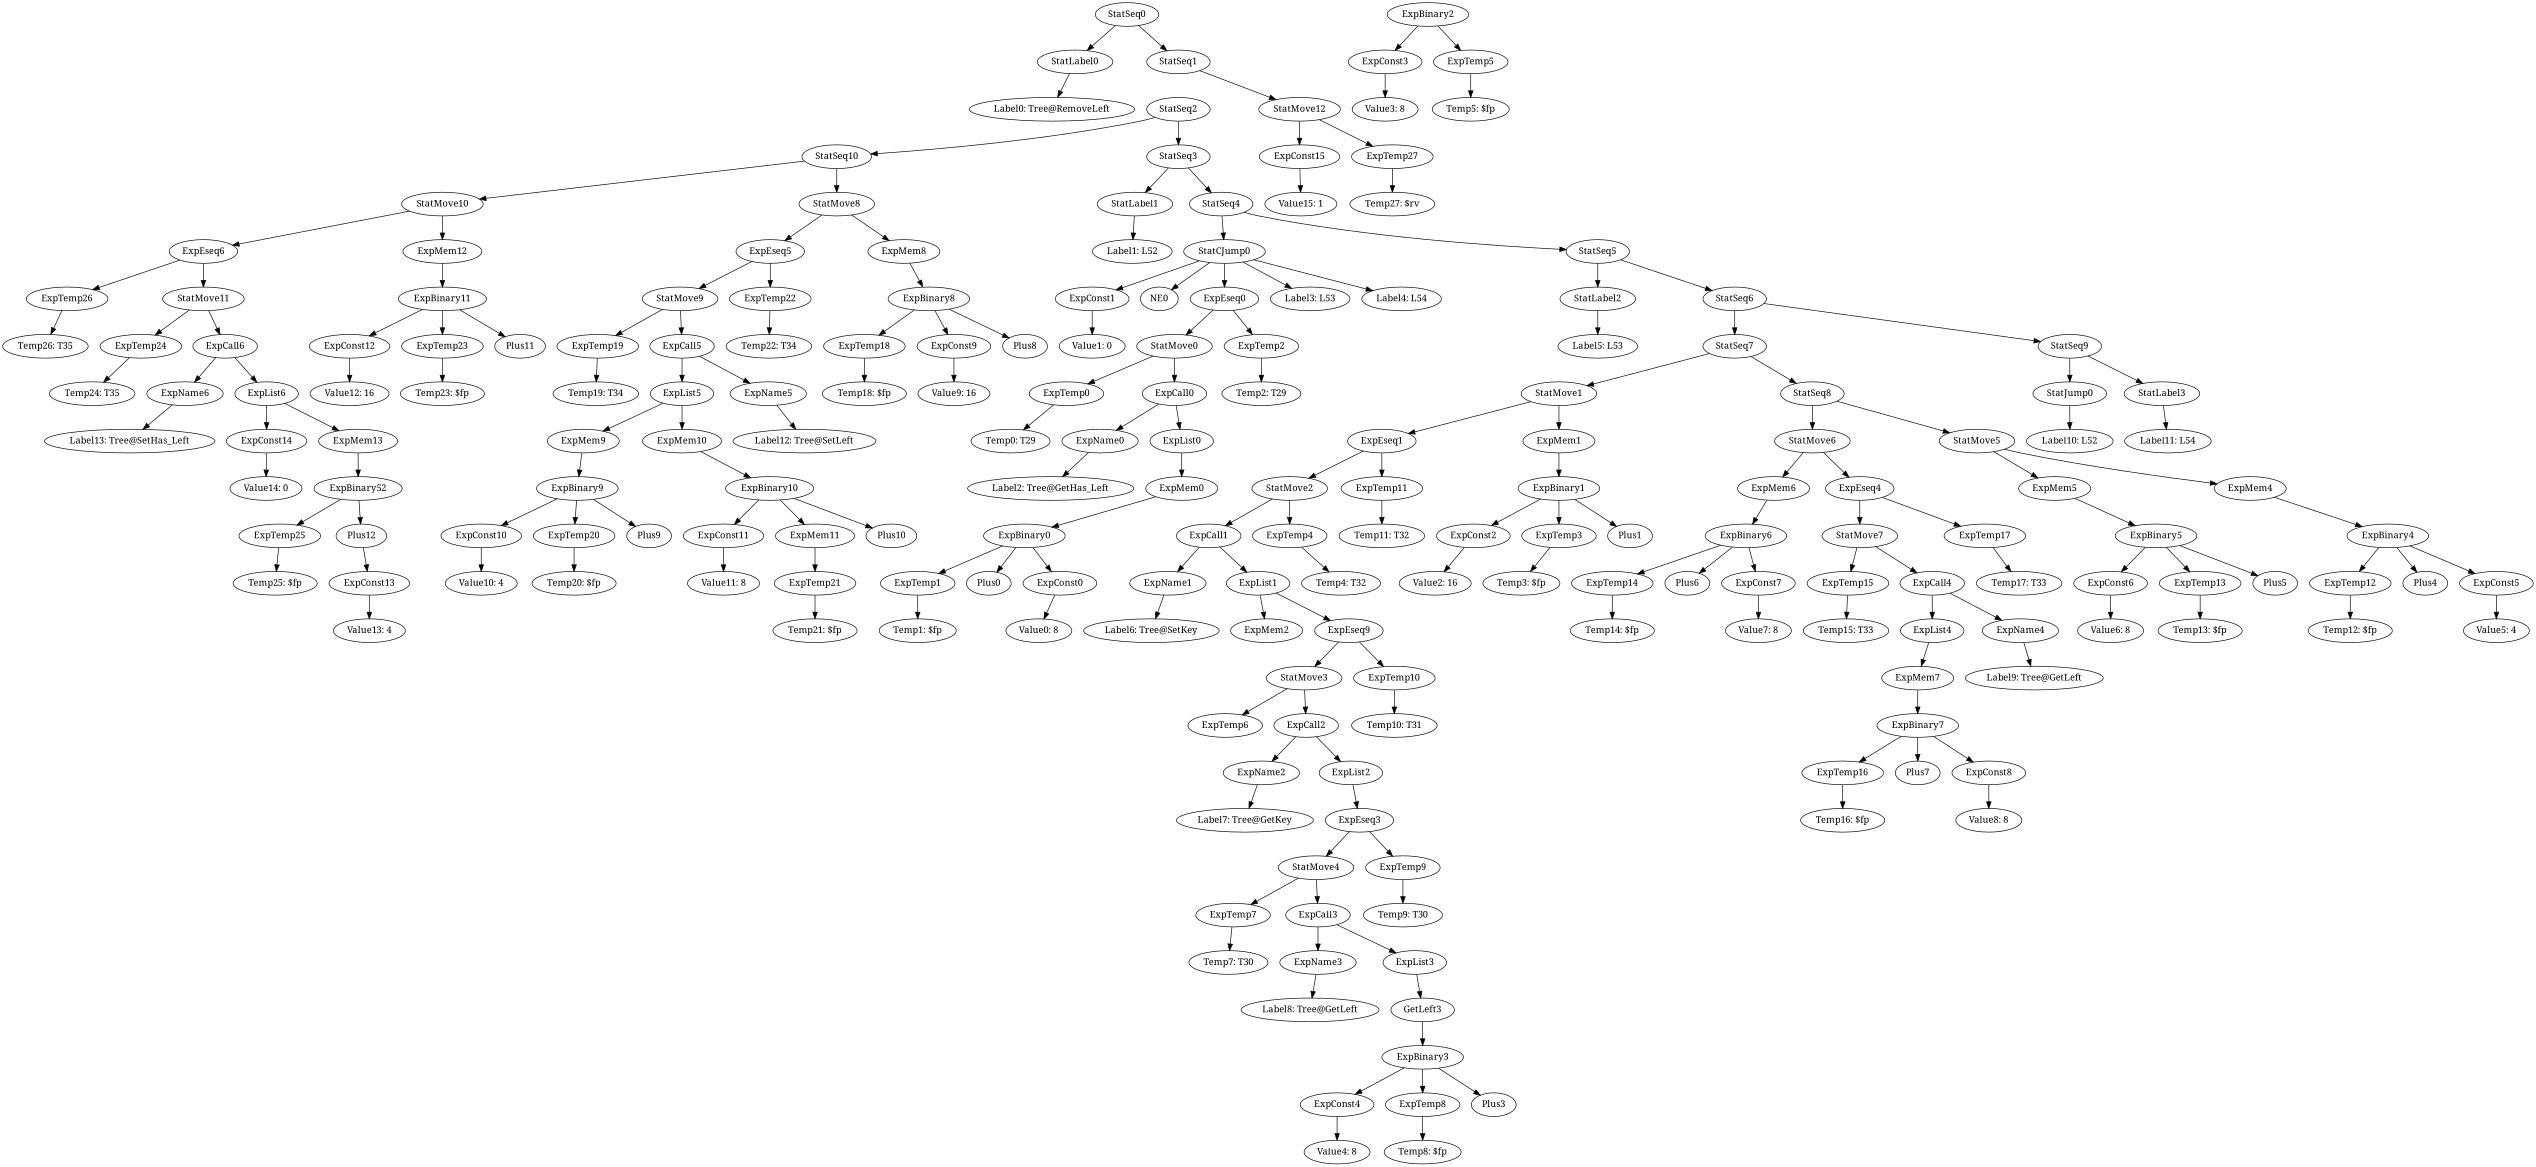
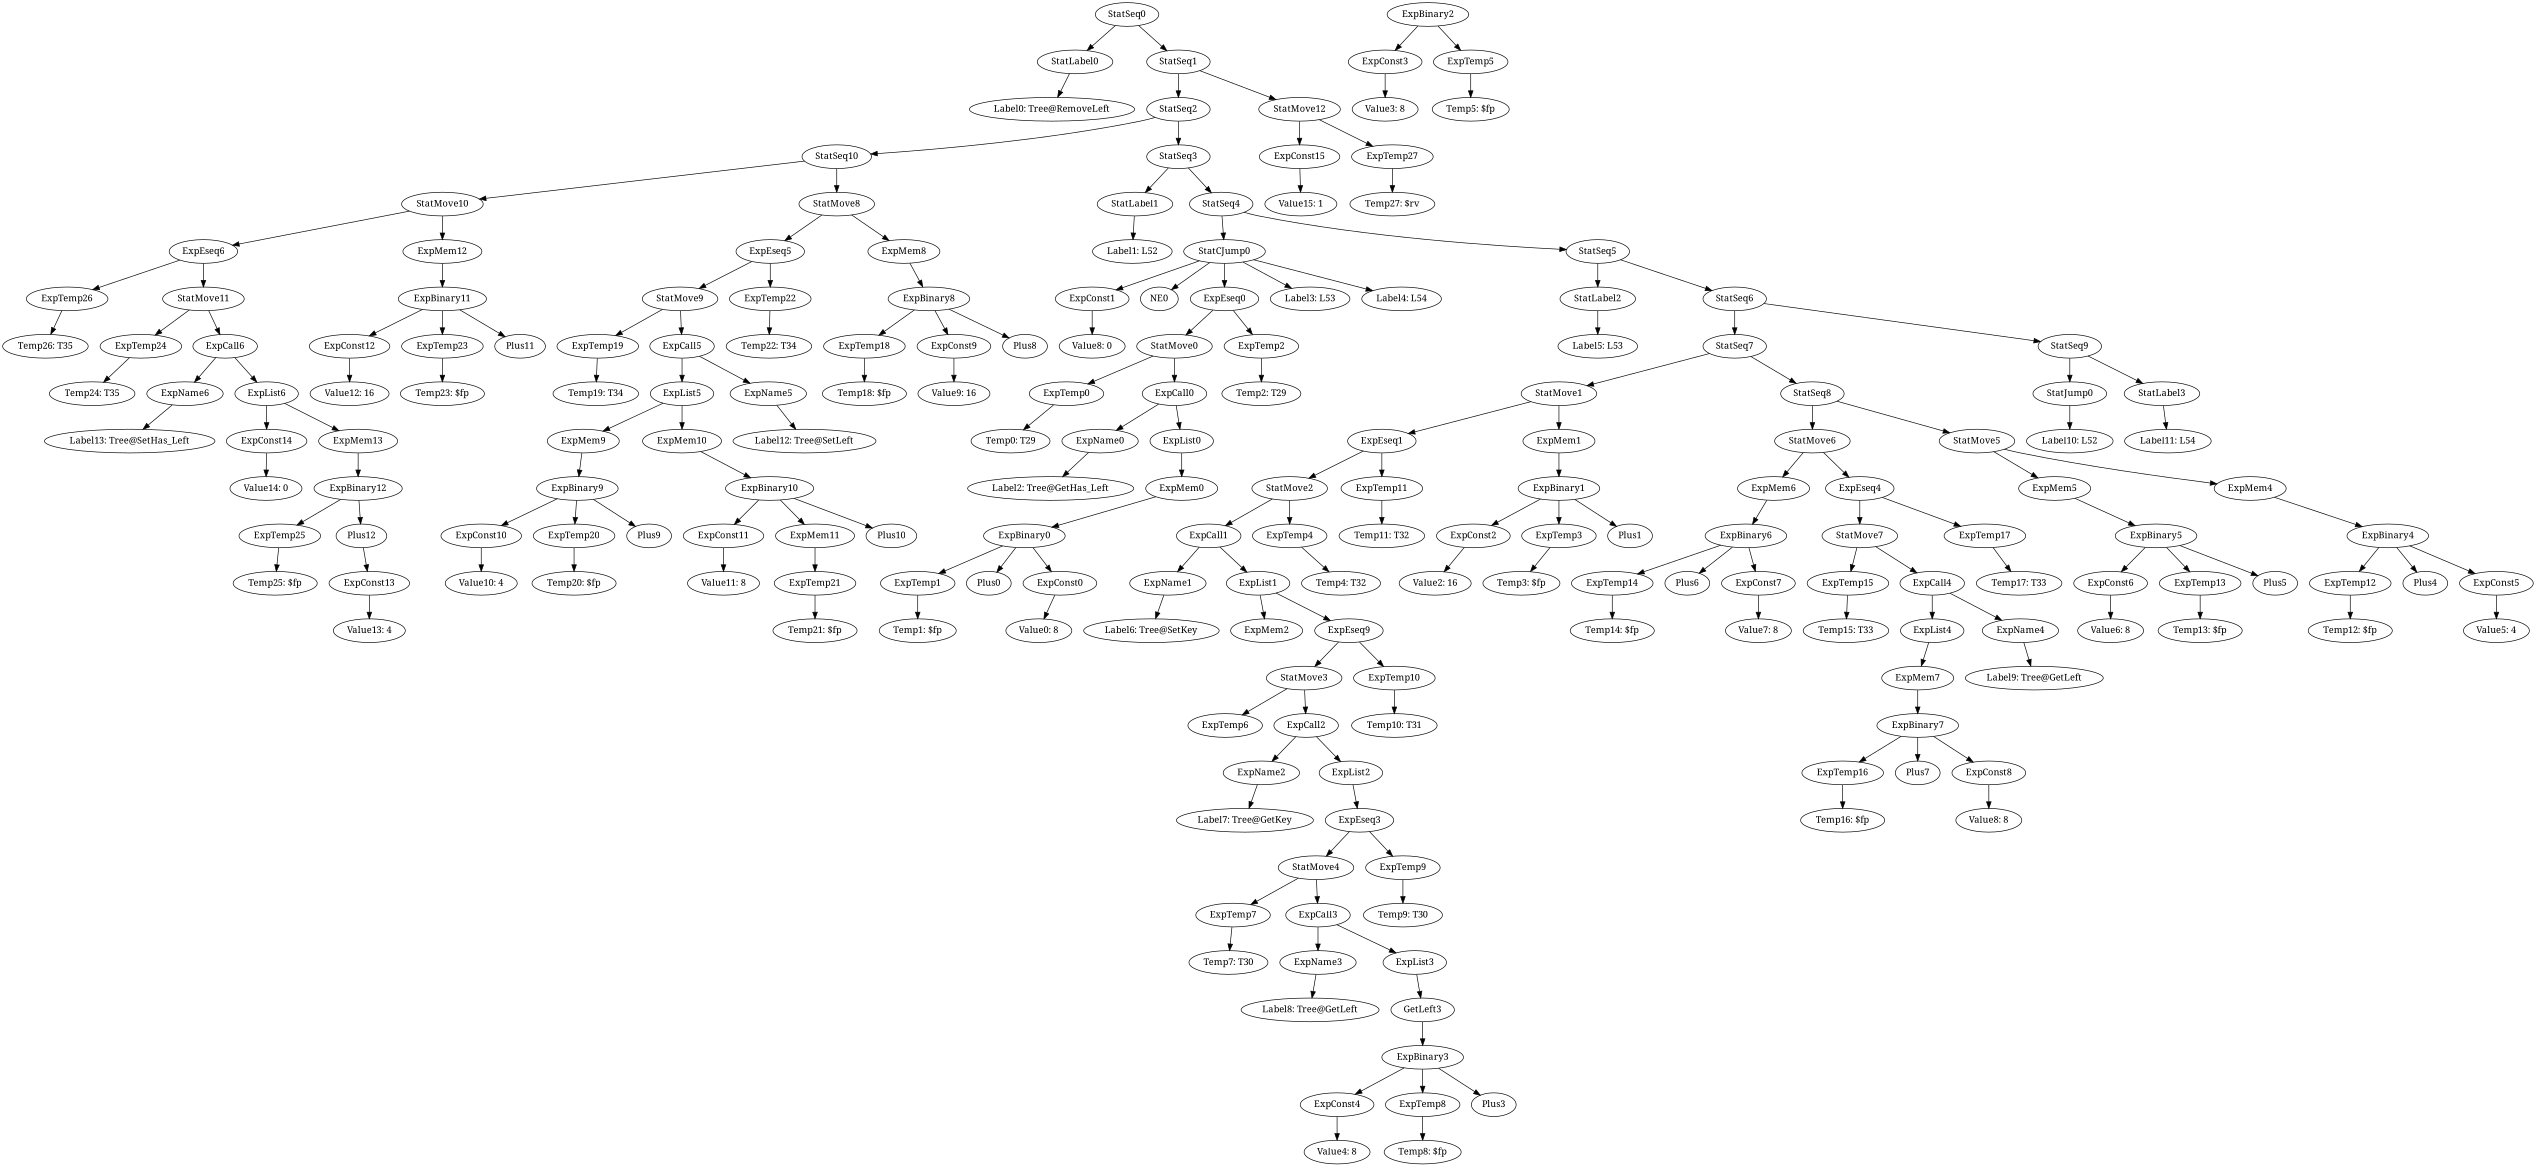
edge "StatSeq1" -> "StatSeq2": added
node "Value1: 0": label "Value1: 0" -> "Value8: 0"
node "ExpBinary52": label "ExpBinary52" -> "ExpBinary12"
